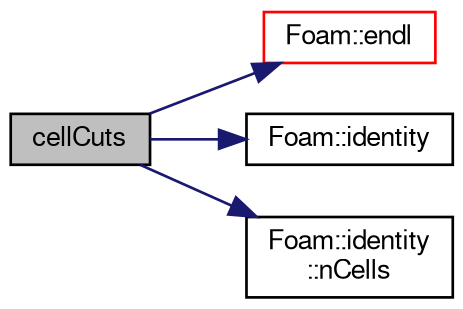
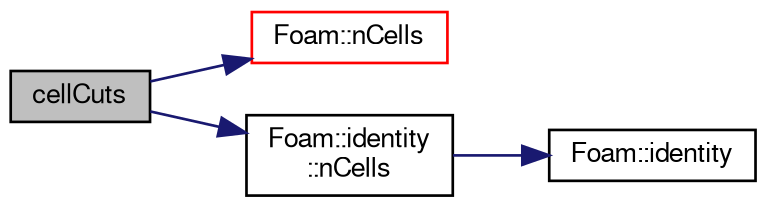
node "Foam::endl": label "Foam::endl" -> "Foam::nCells"
edge "cellCuts" -> "Foam::identity": now "Foam::identity ::nCells" -> "Foam::identity"
